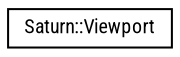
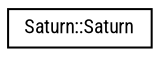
node "Saturn::Viewport": label "Saturn::Viewport" -> "Saturn::Saturn"
